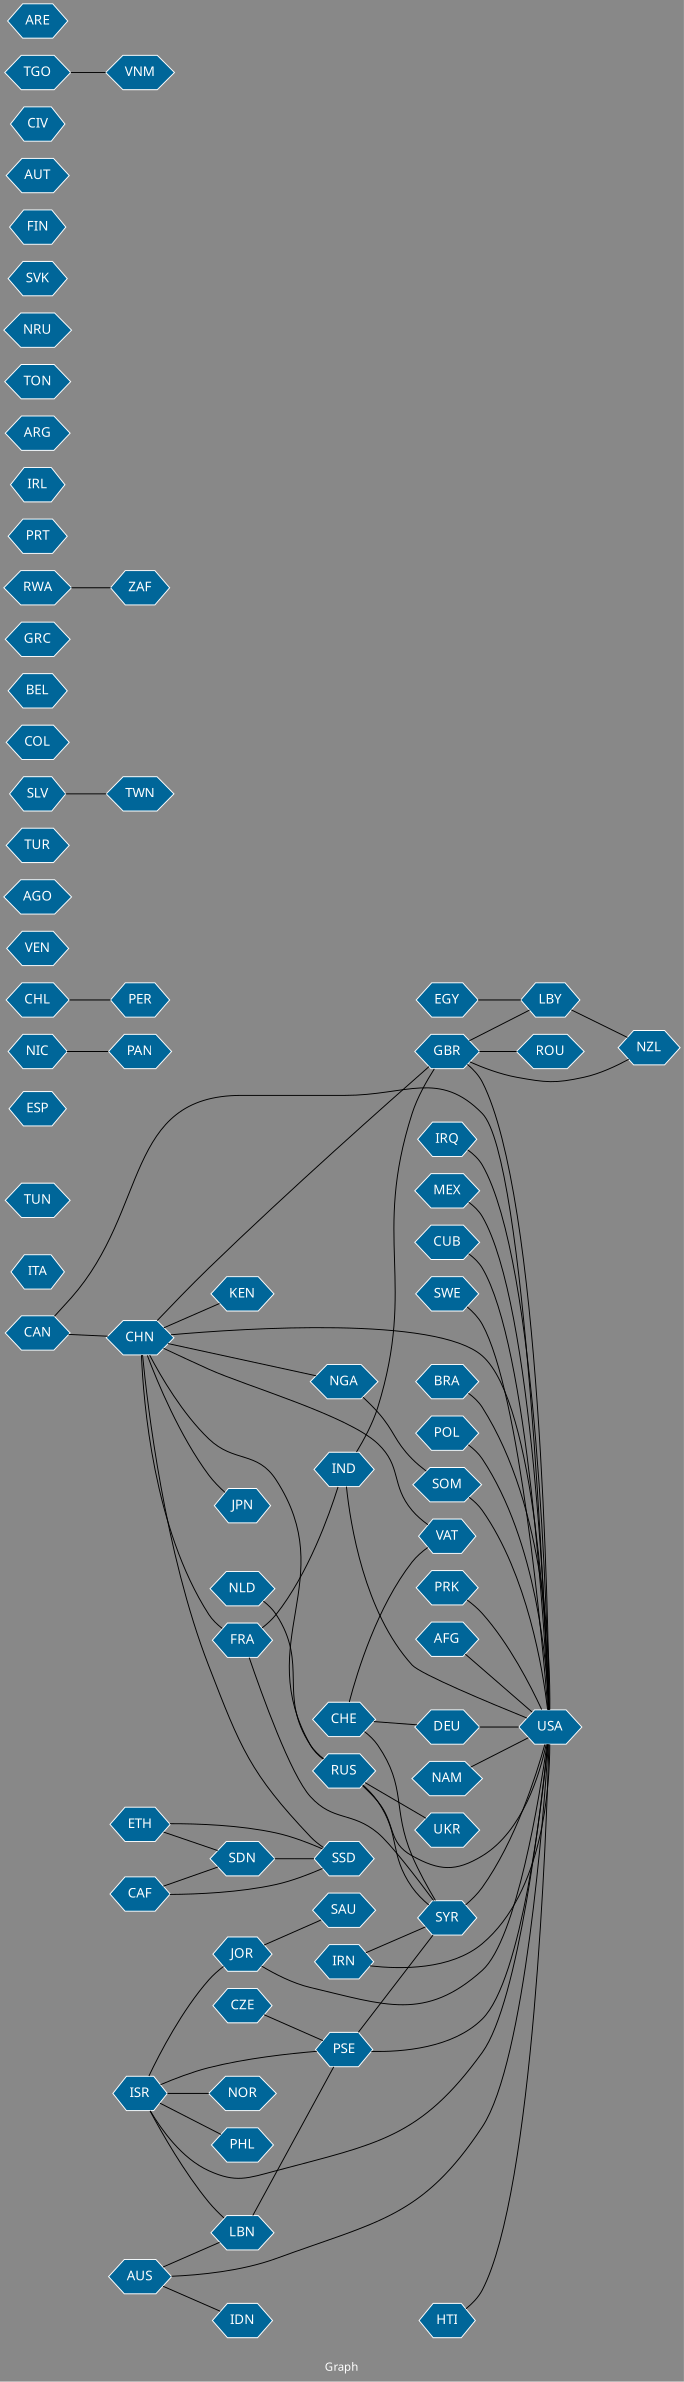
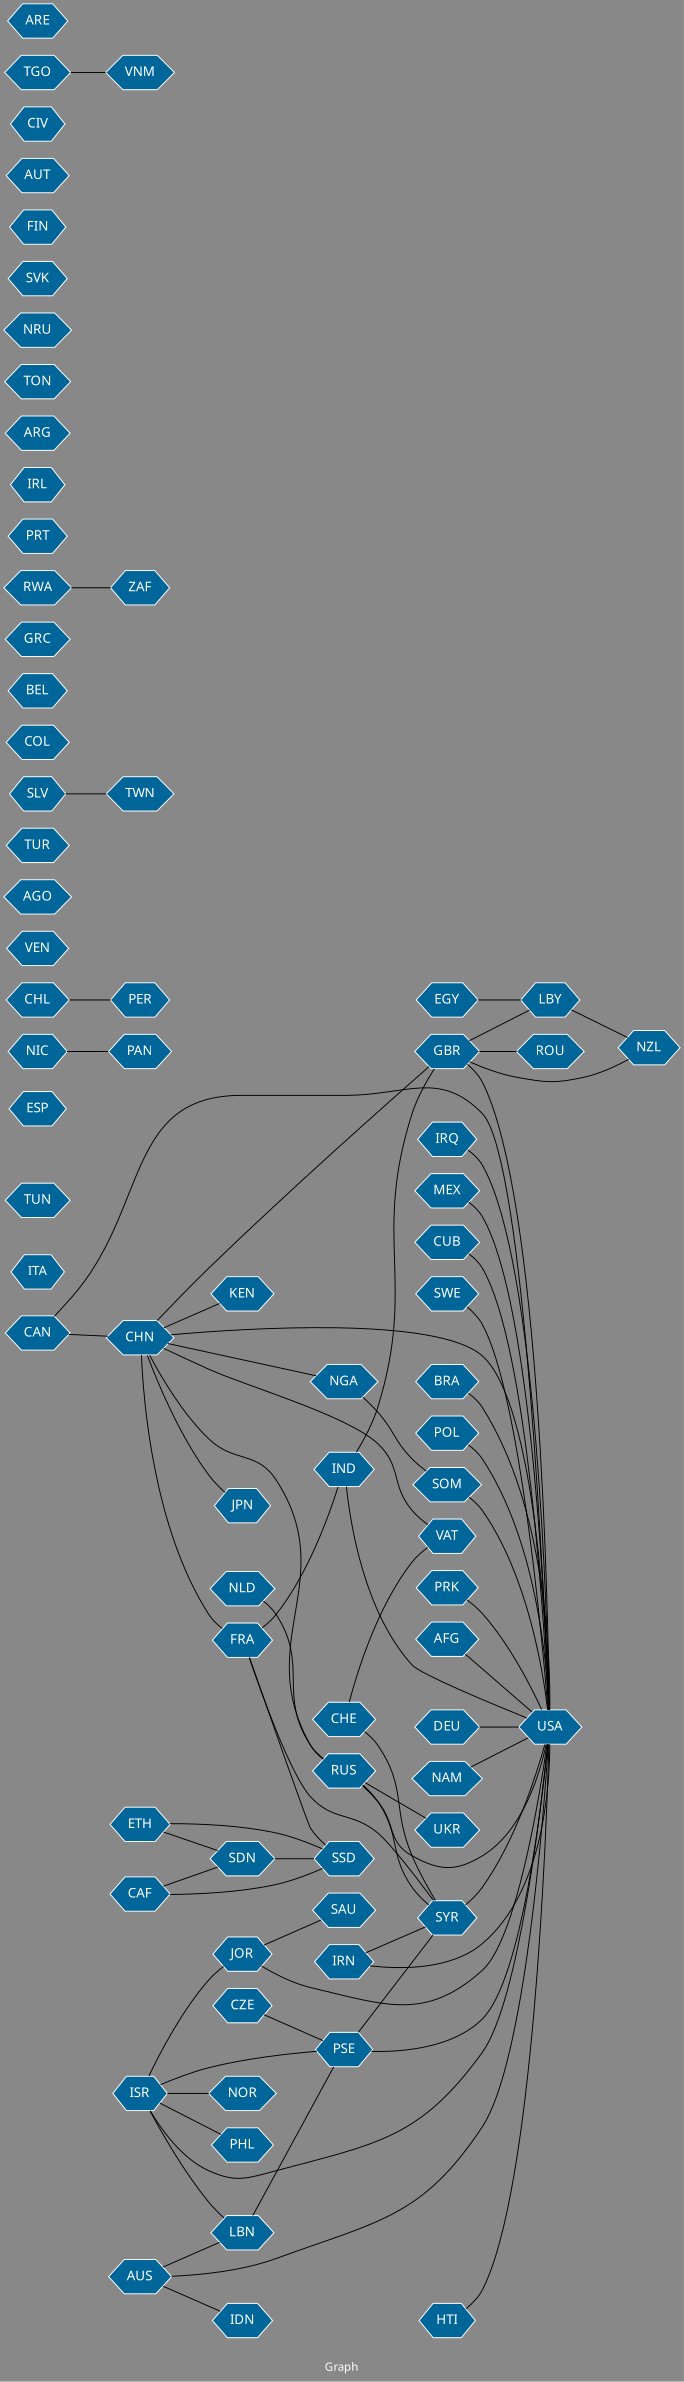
edge "CHN" -- "SSD": now "FRA" -- "SSD"
edge "CHE" -- "DEU": removed
